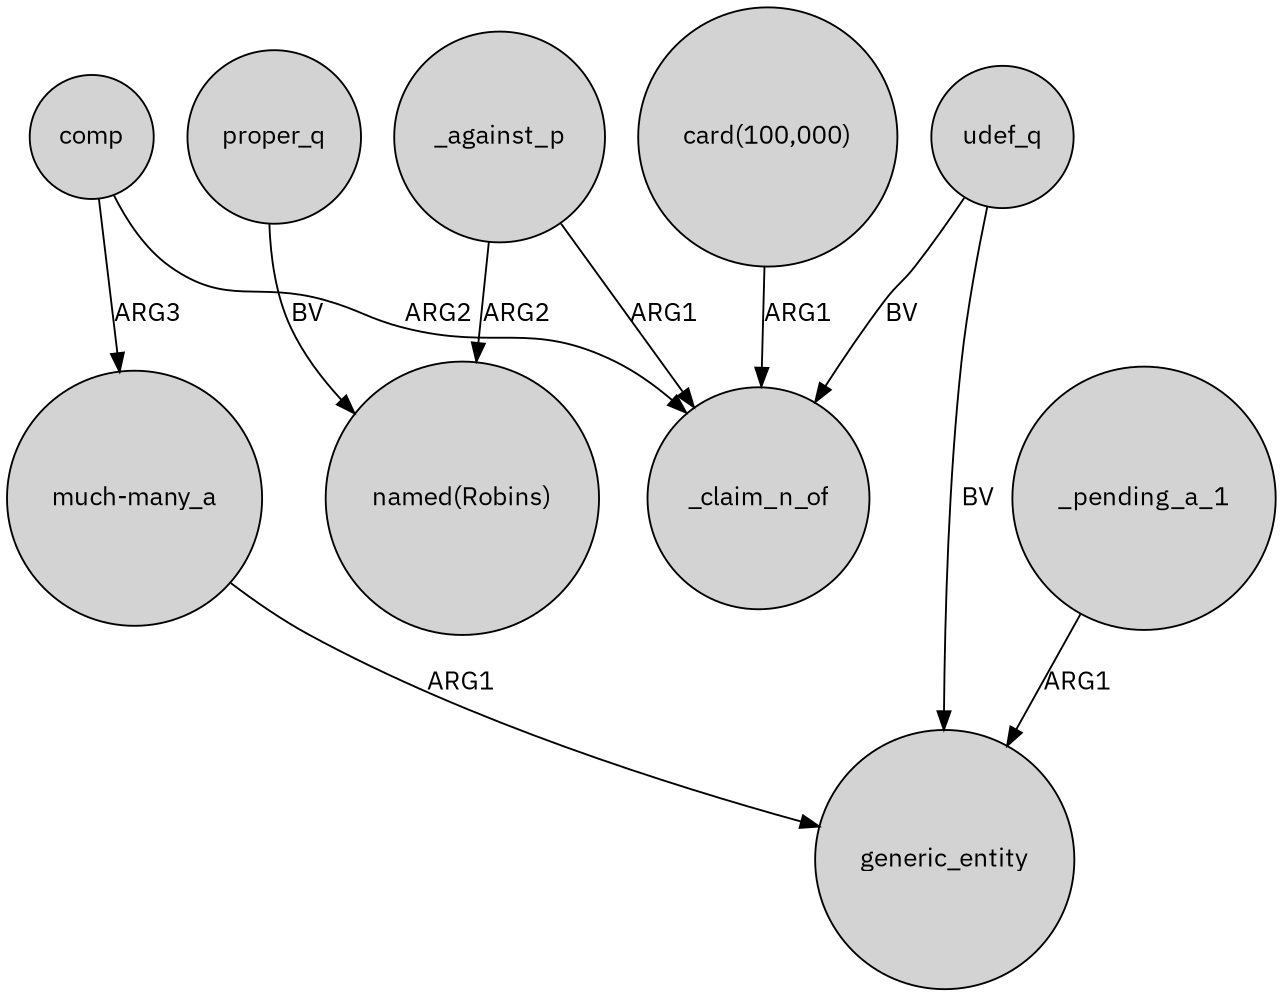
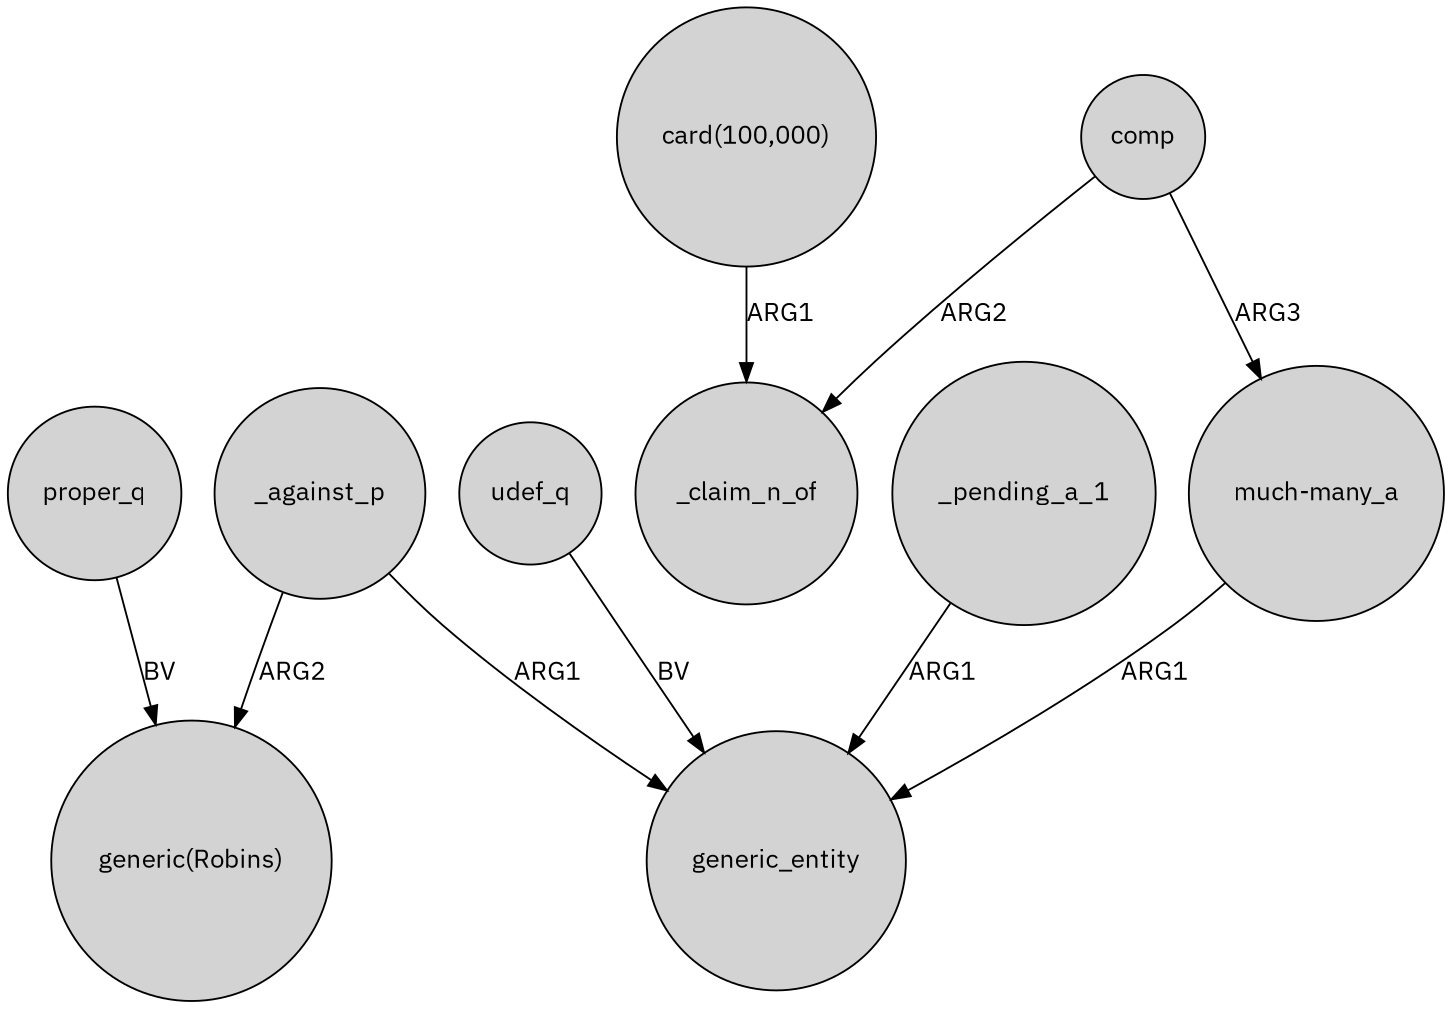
edge "udef_q" -> "_claim_n_of": removed, label "BV"
edge "_against_p" -> "_claim_n_of": now "_against_p" -> "generic_entity"
node "named(Robins)": label "named(Robins)" -> "generic(Robins)"
